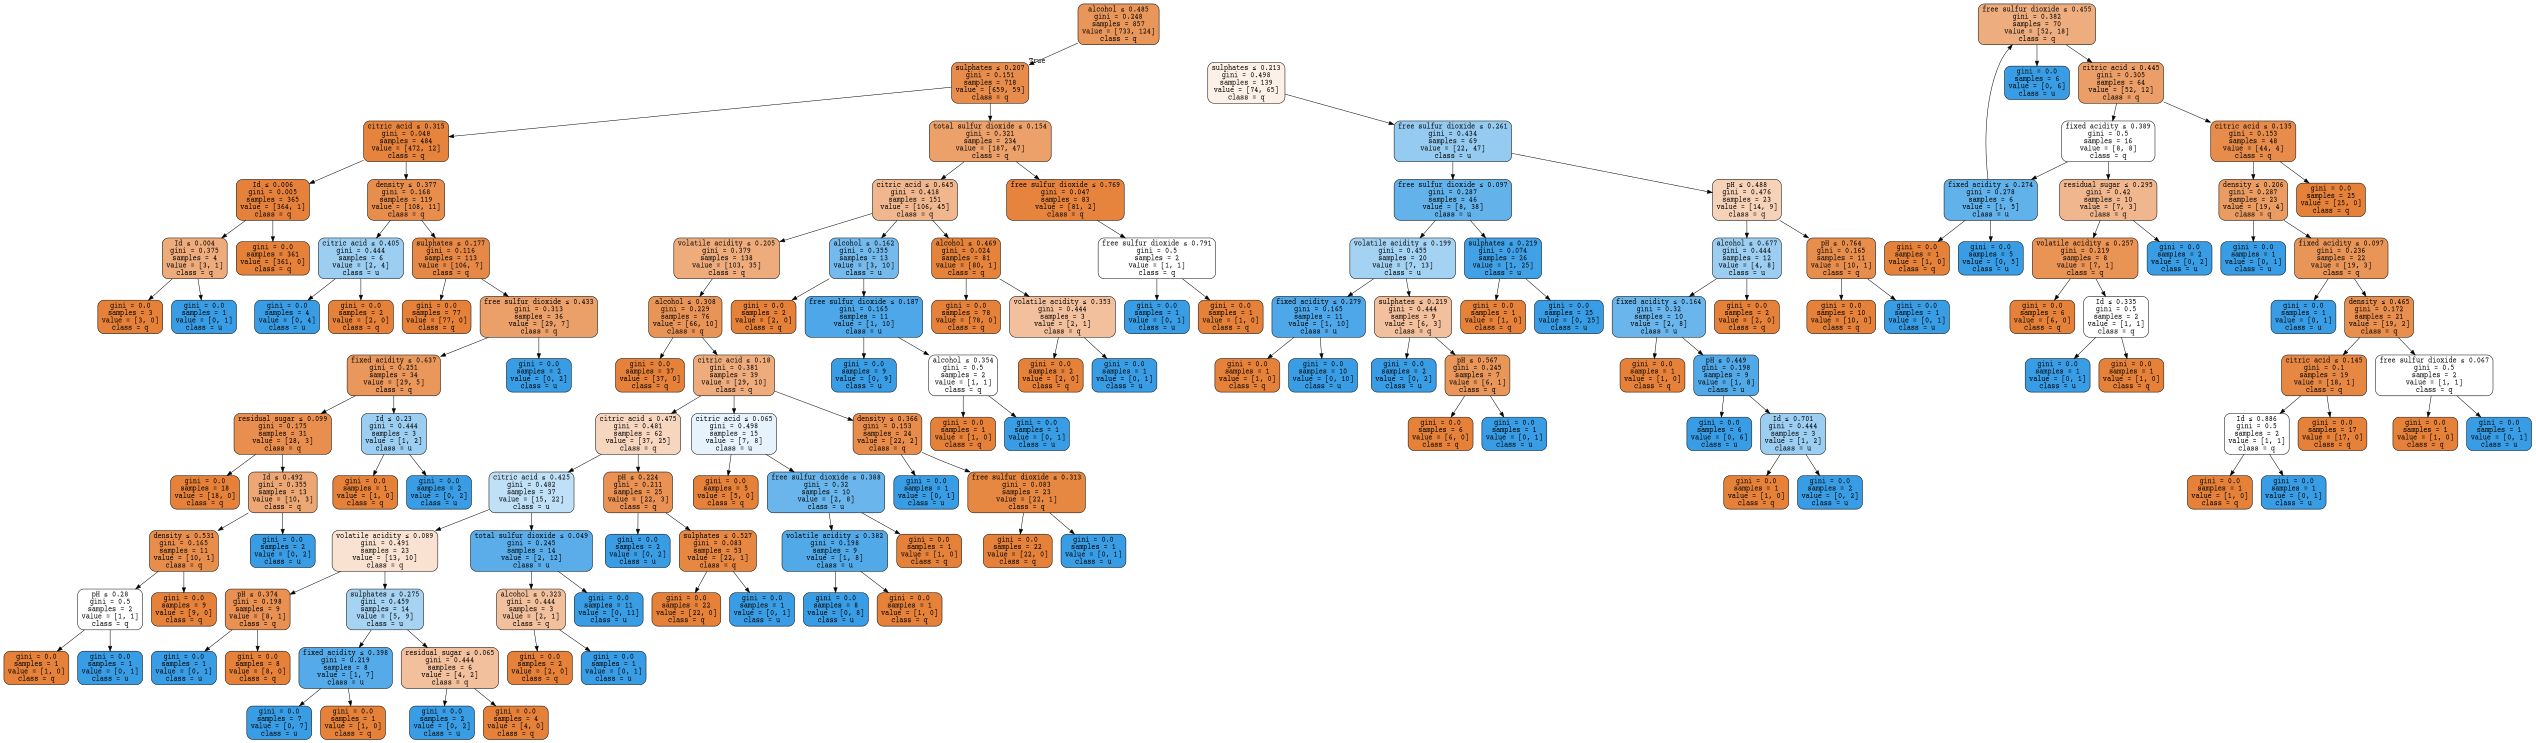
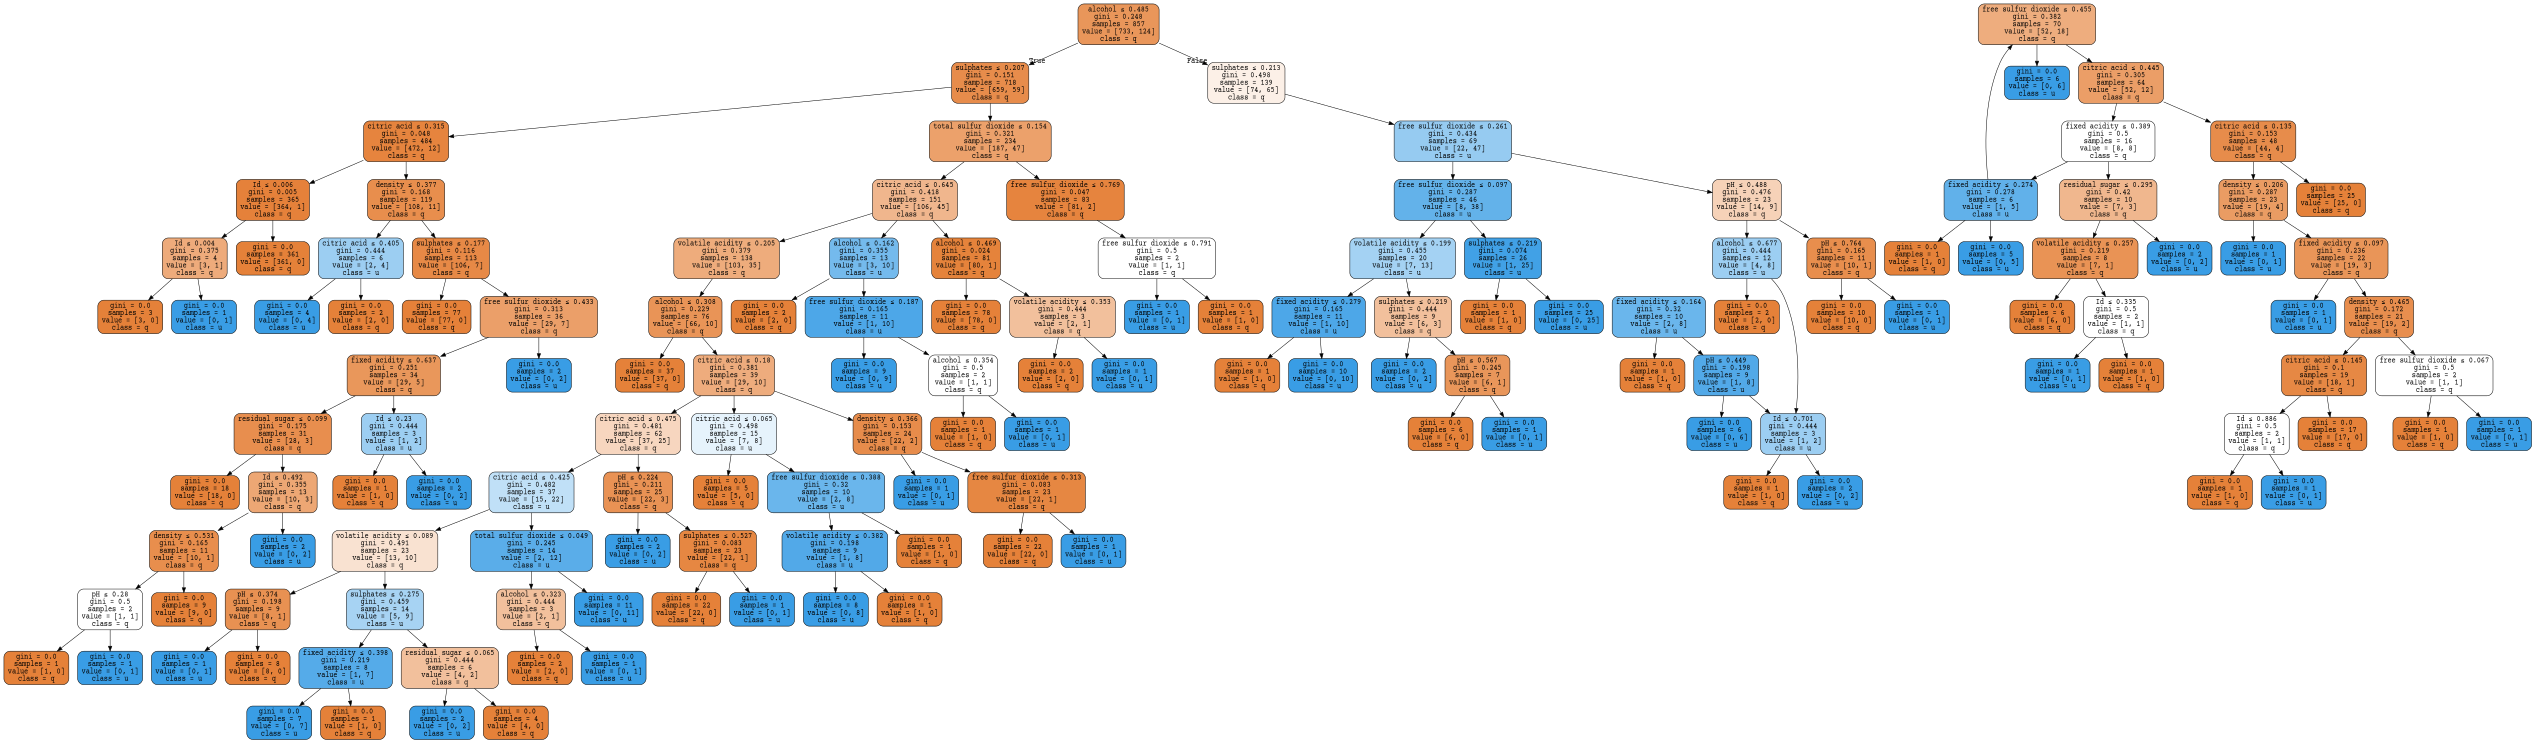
edge "alcohol ≤ 0.485" -> "sulphates ≤ 0.213": added
edge "alcohol ≤ 0.677" -> "fixed acidity ≤ 0.164": now "alcohol ≤ 0.677" -> "Id ≤ 0.701"
node "sulphates ≤ 0.527": text "samples = 53" -> "samples = 23"
